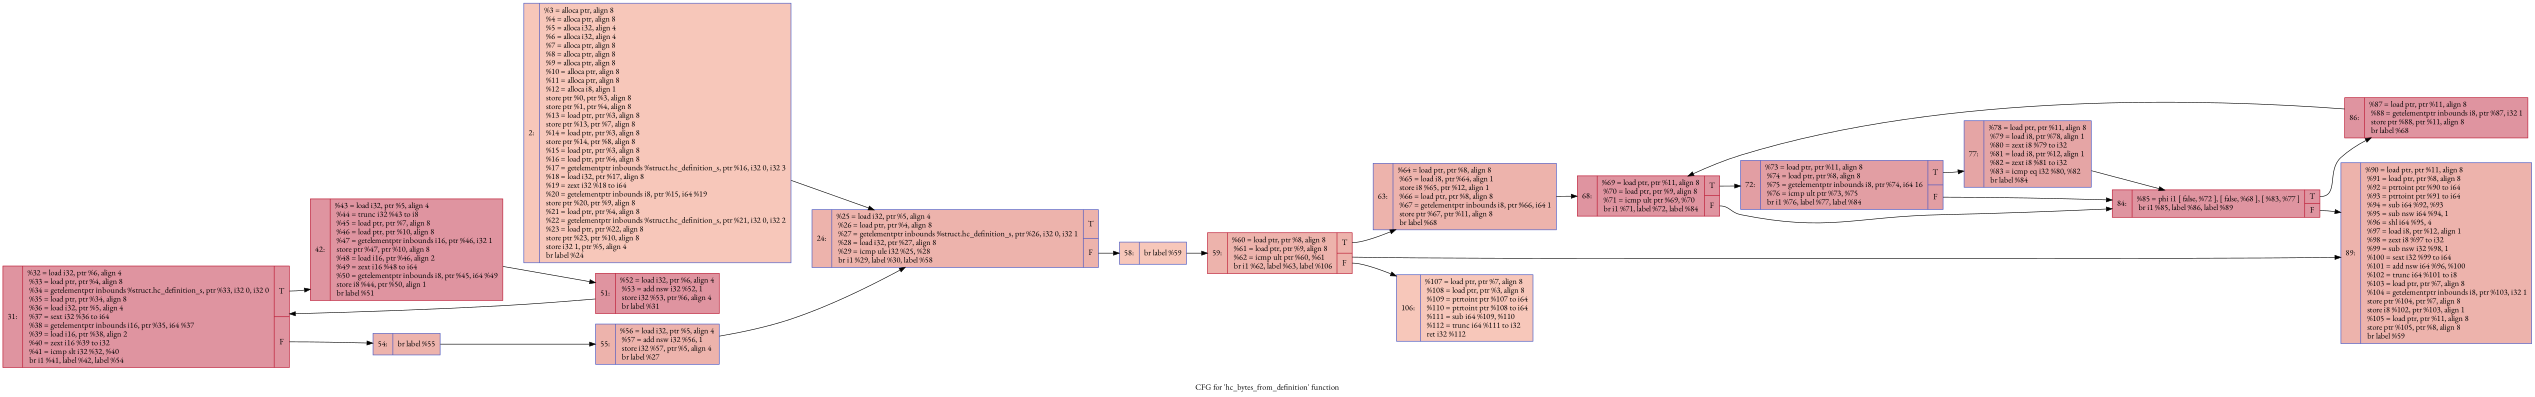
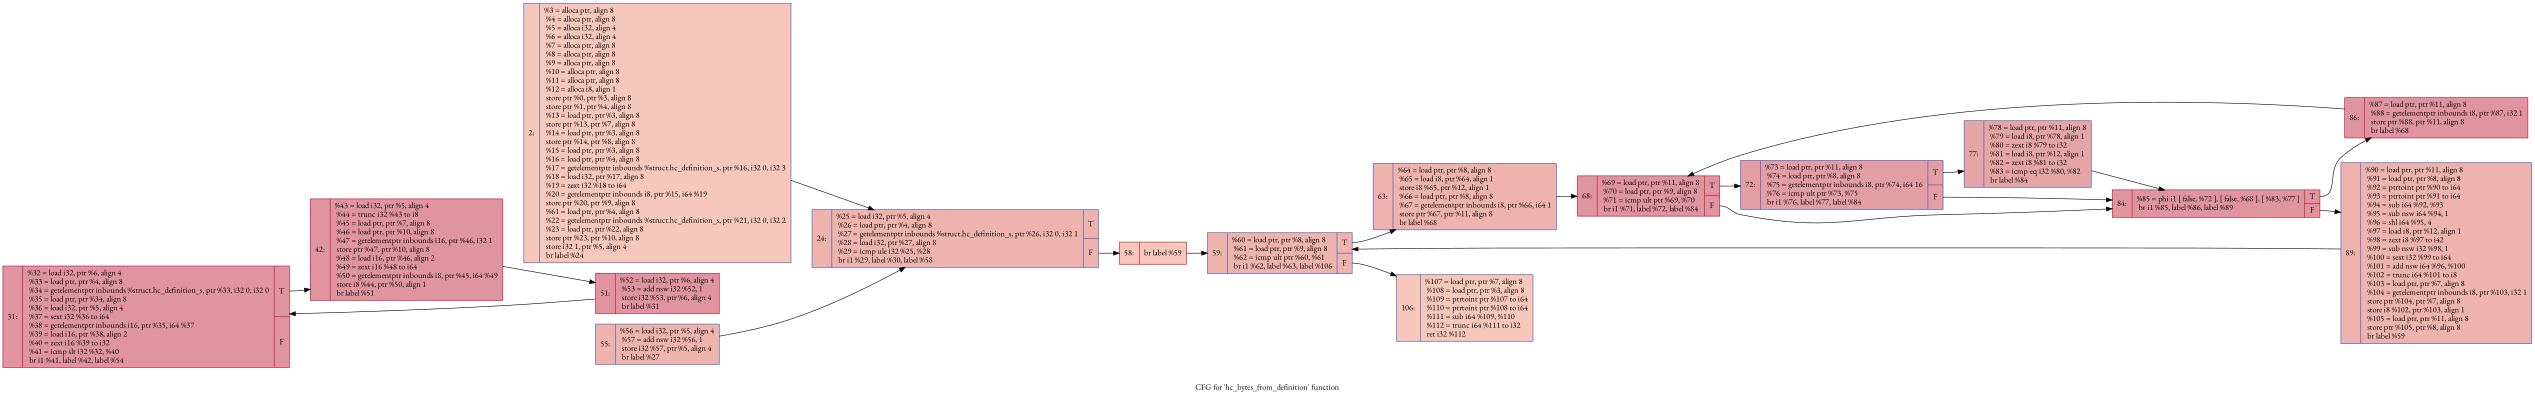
node "2:": text "%21 = load ptr, ptr %4, align 8" -> "%61 = load ptr, ptr %4, align 8"
node "89:": text "%98 = zext i8 %97 to i32" -> "%98 = zext i8 %97 to i42"
node "58:": color #3d50c3ff -> #b70d28ff
node "59:": color #b70d28ff -> #3d50c3ff
edge "59:" -> "89:": reversed
node "54:": removed
